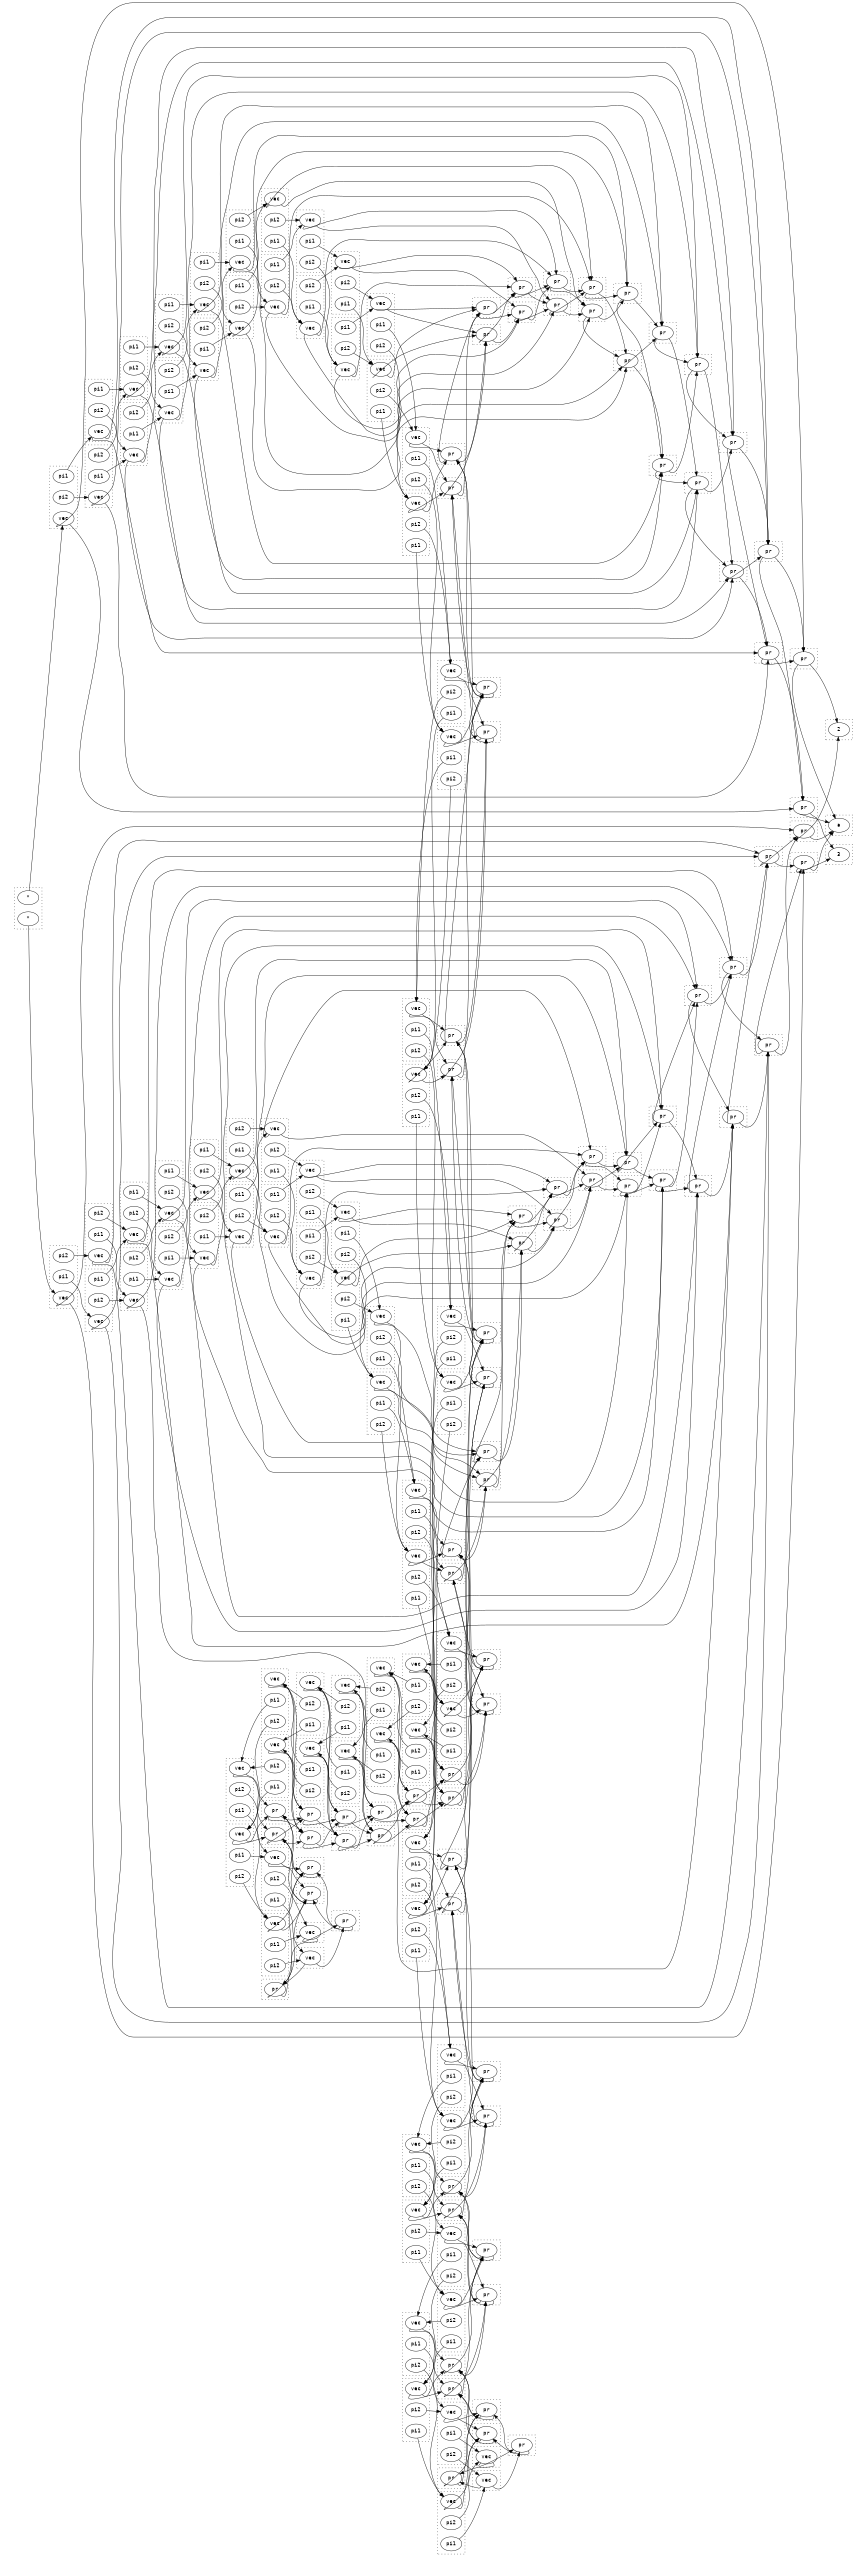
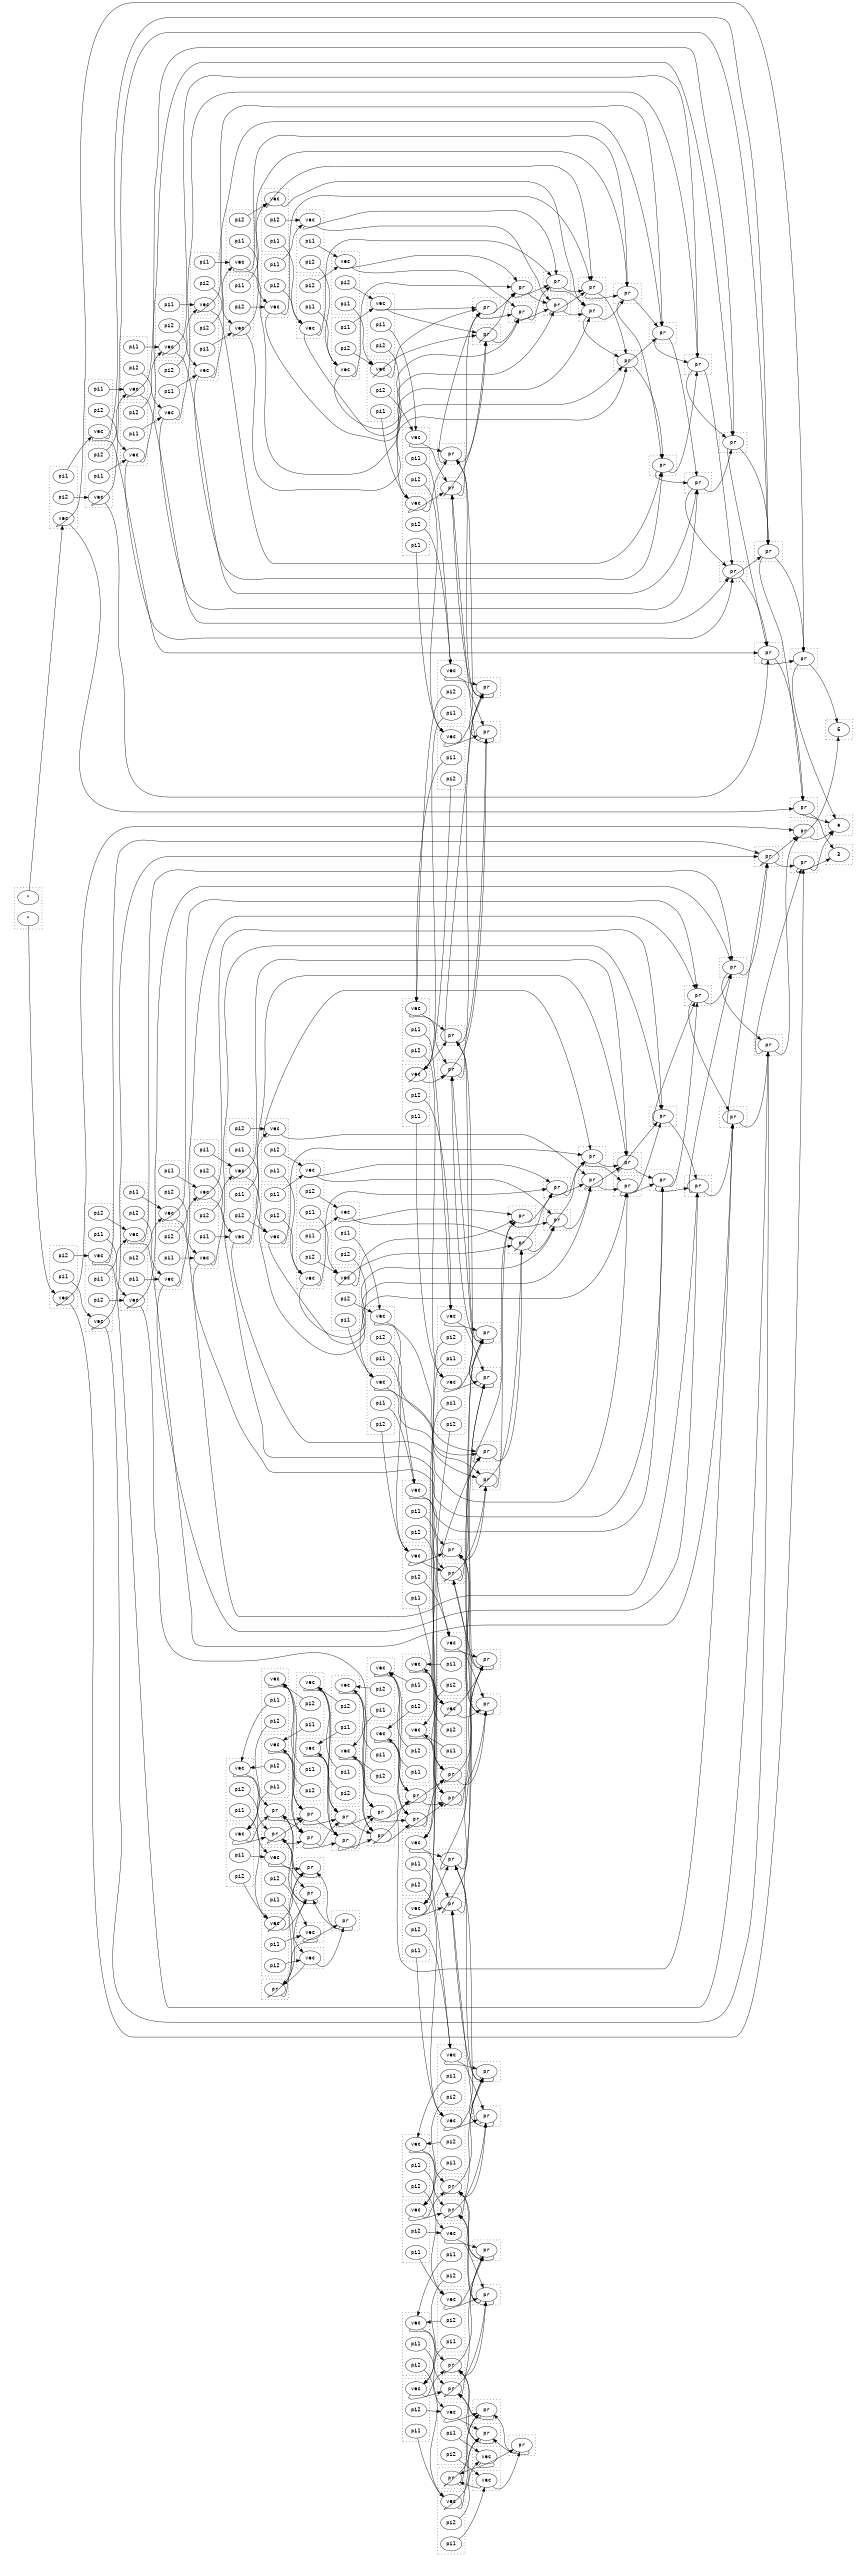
node "2": label "2" -> "6"
